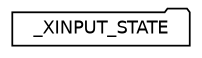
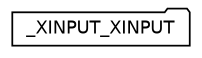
node "_XINPUT_STATE": label "_XINPUT_STATE" -> "_XINPUT_XINPUT"
